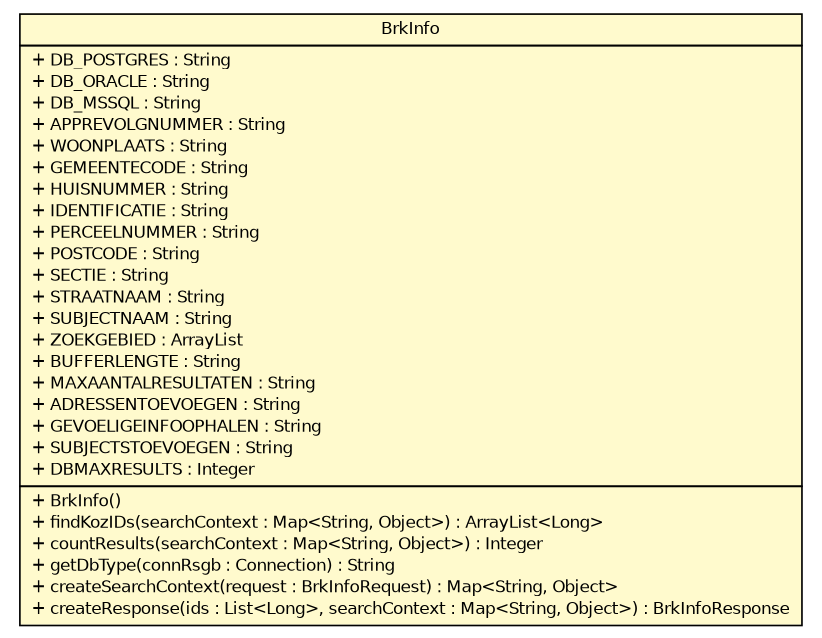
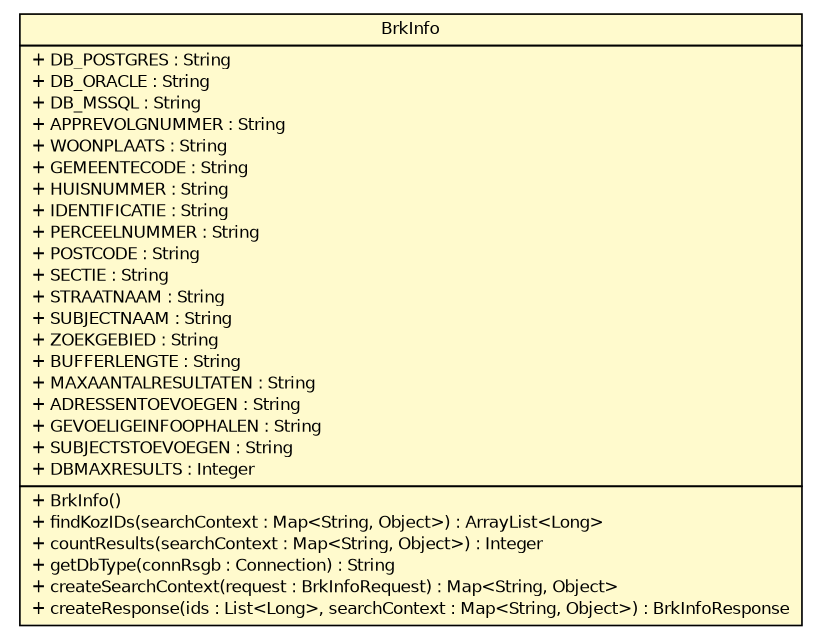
node "BrkInfo": text "+ ZOEKGEBIED : ArrayList" -> "+ ZOEKGEBIED : String"
